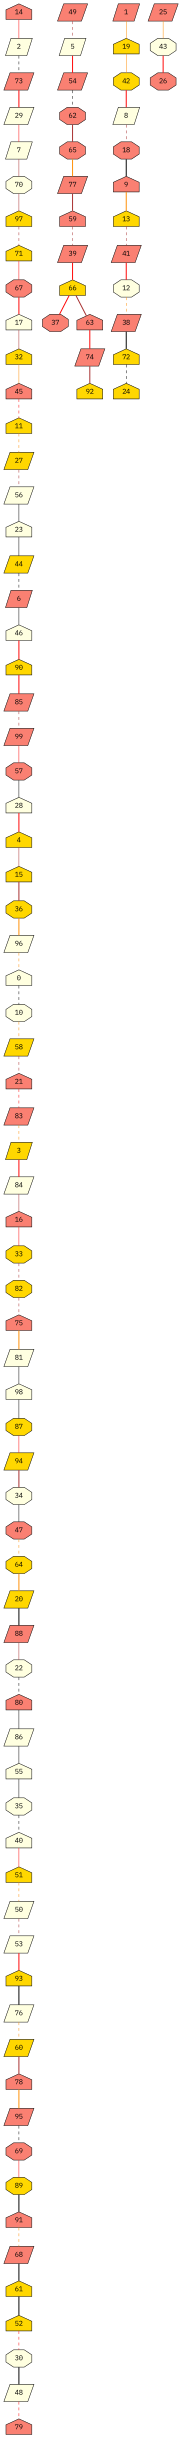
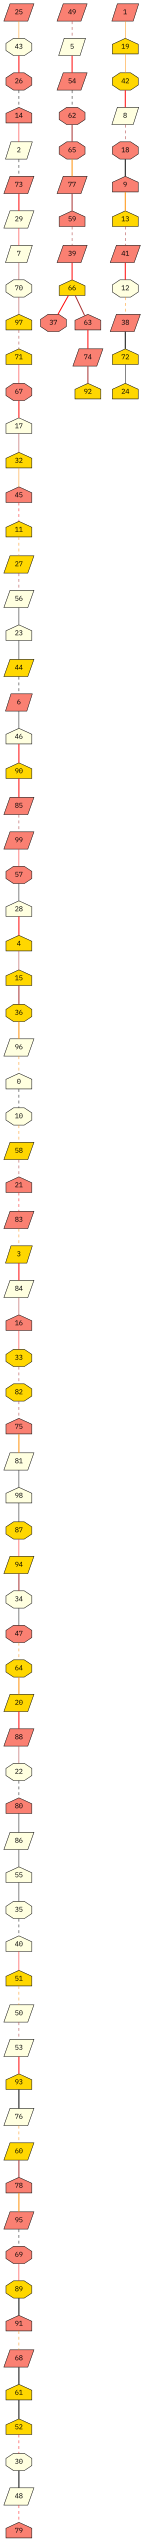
edge "26" -- "14": added
edge "72" -- "24": style dashed -> solid
edge "20" -- "88": color black -> red
